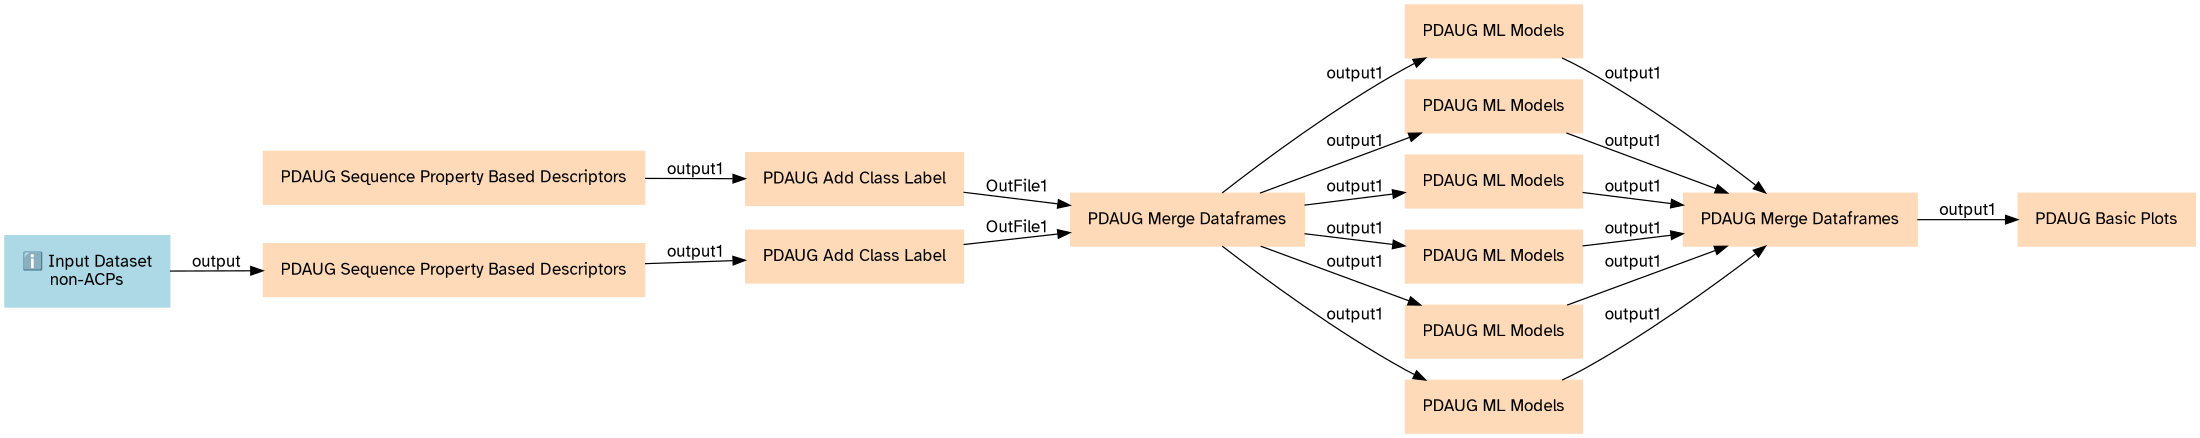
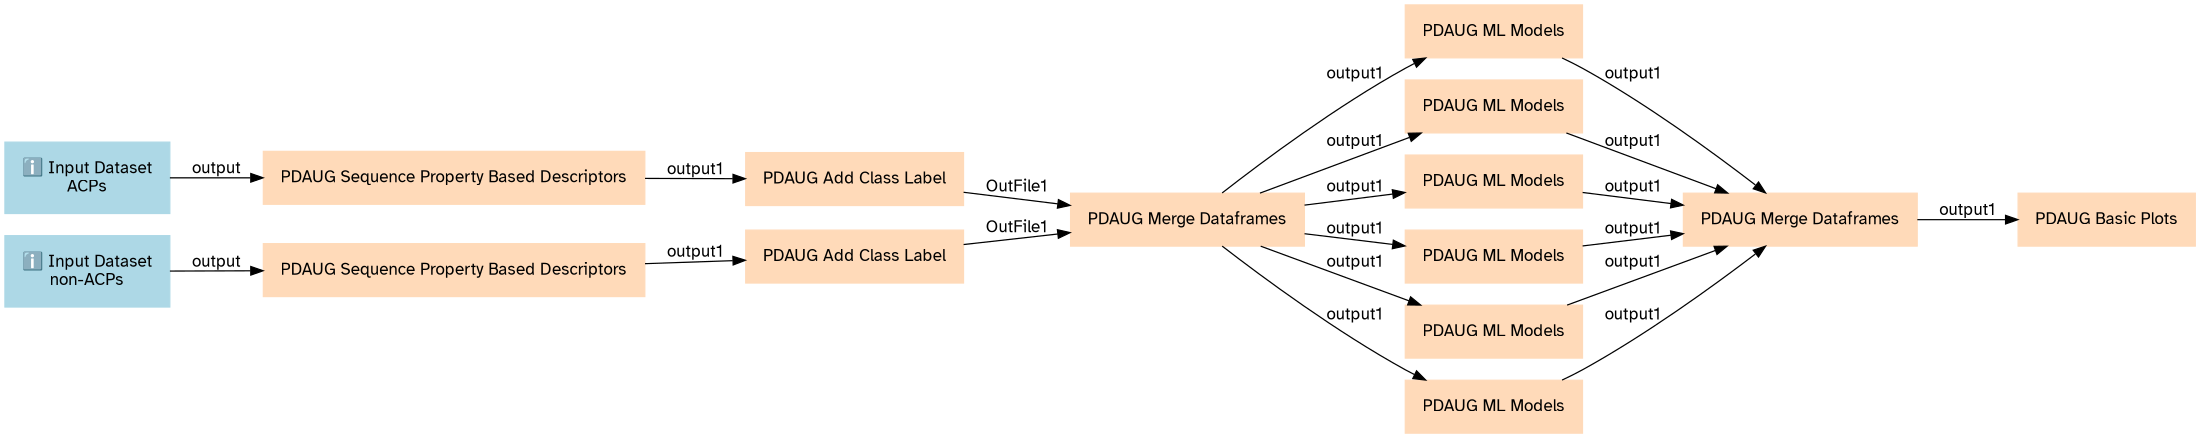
node "ℹ️ Input Dataset ACPs": added
